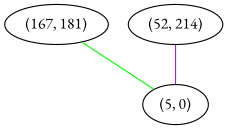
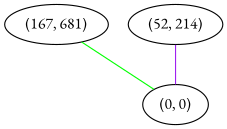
node "(167, 181)": label "(167, 181)" -> "(167, 681)"
node "(5, 0)": label "(5, 0)" -> "(0, 0)"
